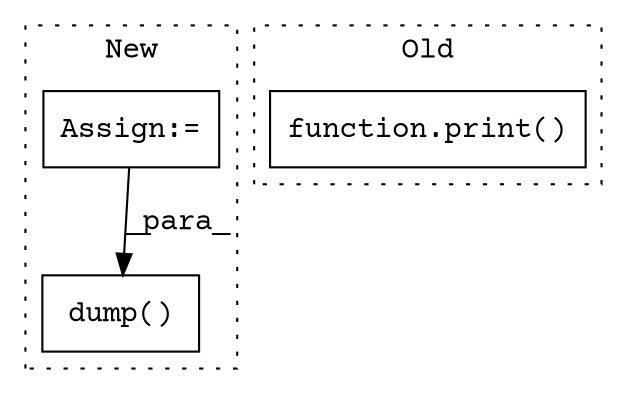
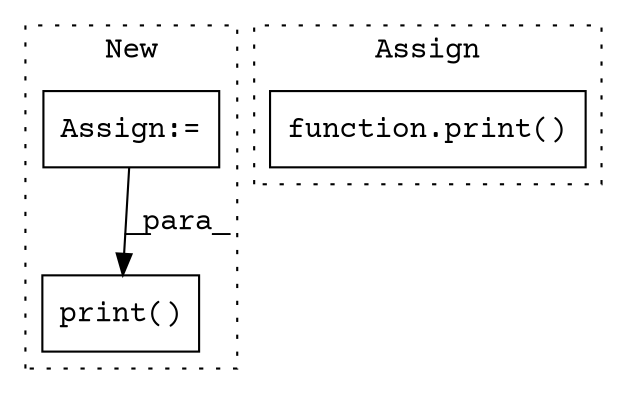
cluster "Old": label "Old" -> "Assign"
node "dump()": label "dump()" -> "print()"
